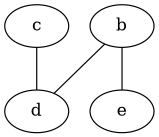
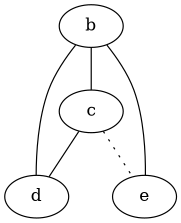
edge "b" -- "c": added
edge "c" -- "e": added
